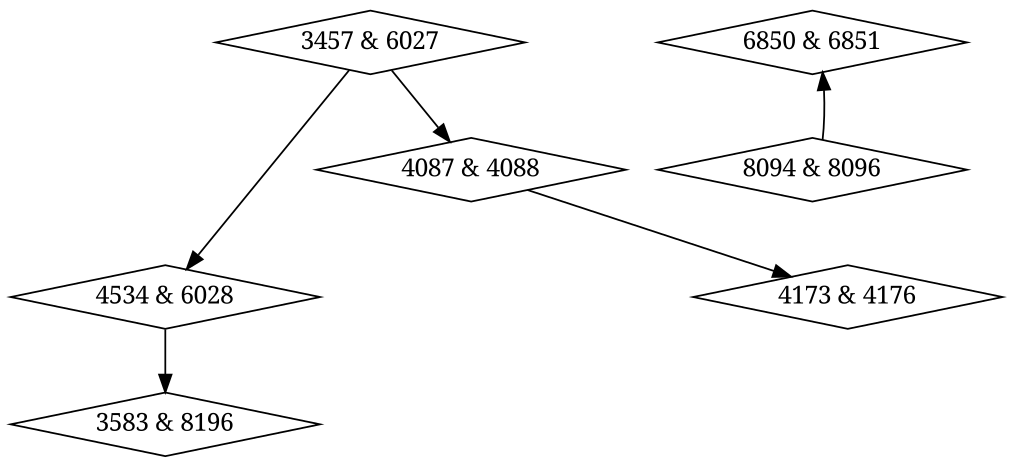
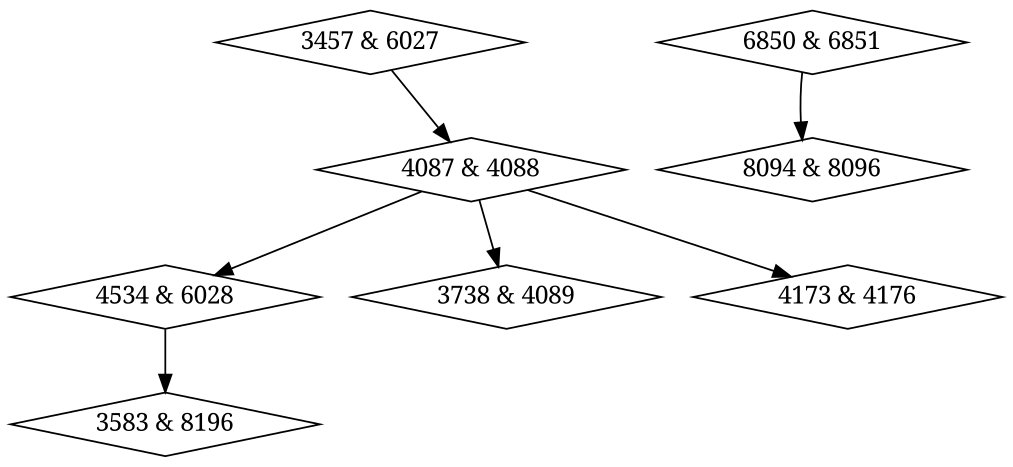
edge "8094 & 8096" -> "6850 & 6851": reversed
edge "3457 & 6027" -> "4534 & 6028": now "4087 & 4088" -> "4534 & 6028"
node "3738 & 4089": added
